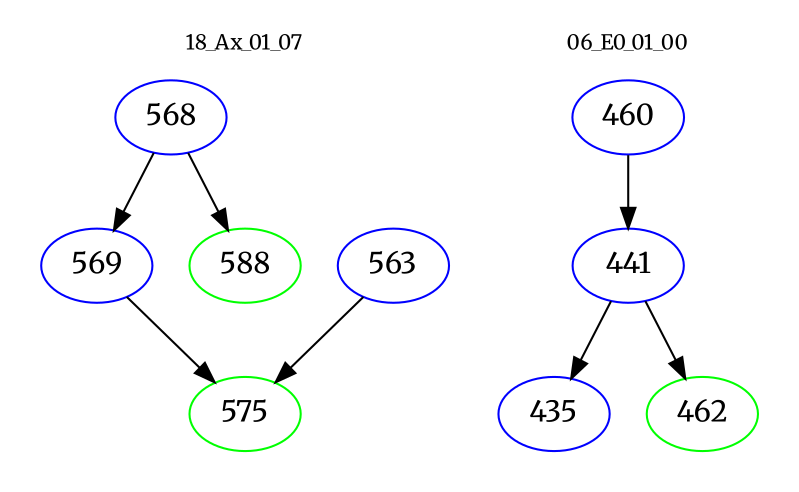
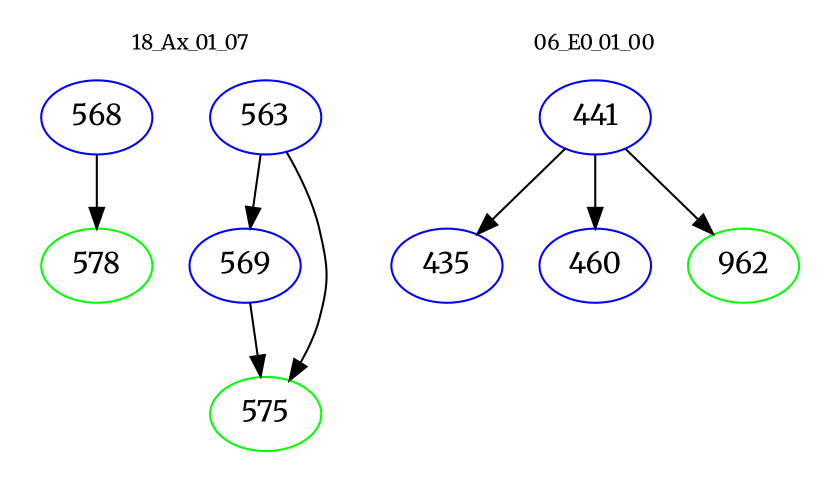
edge "460" -> "441": reversed
edge "568" -> "569": now "563" -> "569"
node "588": label "588" -> "578"
node "462": label "462" -> "962"
